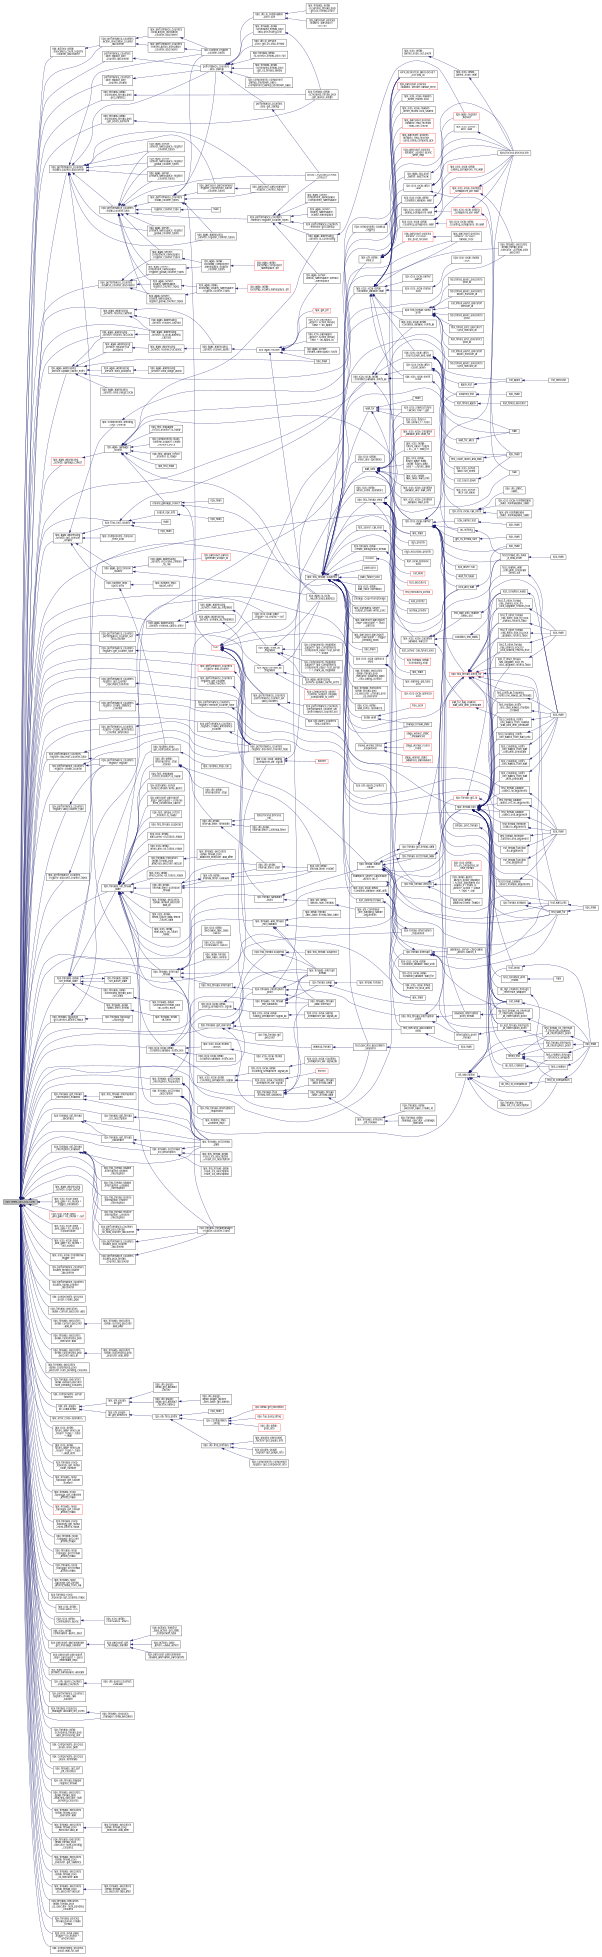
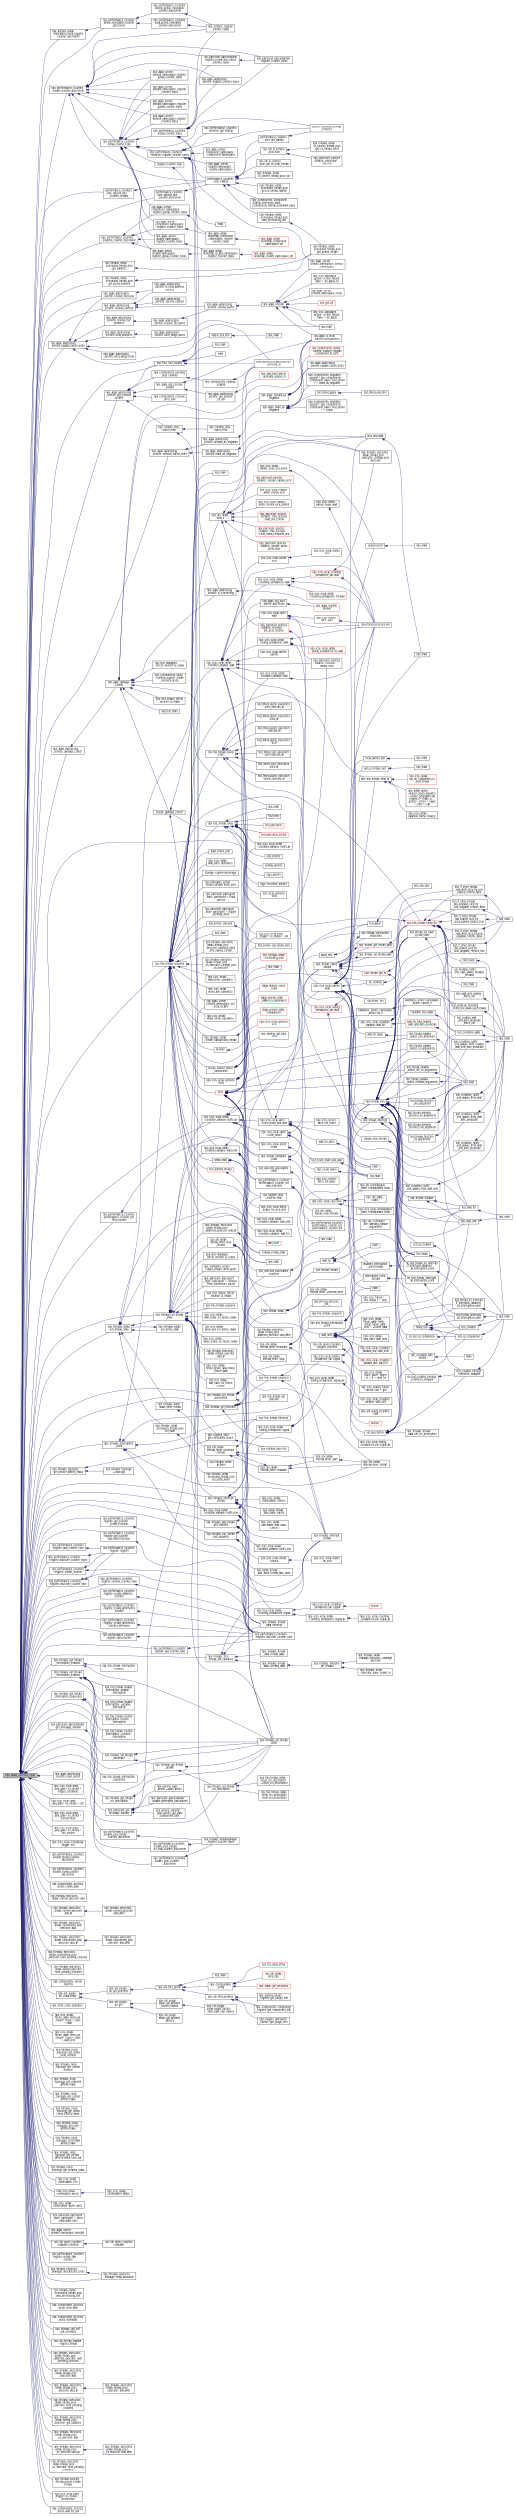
node "hpx::util::io_continuation _pool::size": label "hpx::util::io_continuation _pool::size" -> "hpx::util::io_service _pool::size"
node "test_timed_async_executor2 ::async_execute_at": removed
edge "test_timed_apply" -> "hpx::lcos::local::latch ::count_down_and_wait": now "test_timed_apply" -> "hpx::agas::mark_as _migrated"
edge "hpx::lcos::shared_future < jacobi::row >::get" -> "wait_for": now "examples::server::cancelable _action::do_it" -> "wait_for"
node "hpx::agas::addressing _service::garbage_collect": color red -> black
node "hpx::agas::addressing _service::recursive_symbol _ns_lva": label "hpx::agas::addressing _service::recursive_symbol _ns_lva" -> "hpx::agas::addressing _service::get_symbol _ns_lva"
node "plain_void": removed
node "test_yield": color red -> black
edge "hpx::threads::threadmanager ::register_counter_types" -> "hpx::performance_counters ::locality_counter_discoverer": removed
edge "condition_test_waits" -> "hpx::lcos::local::condition _variable::wait_for": removed
node "hpx::performance_counters ::registry::add_counter": color red -> black
node "tree_boot": label "tree_boot" -> "add_boot"
edge "hpx::agas::addressing _service::is_local_address _cached" -> "hpx::make_success_code": removed
node "hpx::util::query_counters ::find_counters": label "hpx::util::query_counters ::find_counters" -> "hpx::util::query_counters ::plugins_counters"
edge "test_thread_callable _object_one_argument" -> "hpx::thread::join": now "test_thread_callable _object_one_argument" -> "wait_for_tasks"
node "test_thread_member _total_no_arguments": label "test_thread_member _total_no_arguments" -> "test_thread_member _function_no_arguments"
node "hpx::thread::get_thread_data": color black -> red
node "test_dummy_thread": color black -> red
edge "test_wait_until" -> "hpx::thread::native _handle": now "hpx::this_thread::sleep_for" -> "hpx::thread::native _handle"
edge "hpx::thread::interruption _requested" -> "hpx::threads::get_thread _interruption_requested": now "hpx::thread::interruption _requested" -> "hpx::util::detail:: interval_timer::schedule _thread"
edge "hpx::threads::interruption _point" -> "hpx::this_thread::interrupt": reversed
node "hpx::agas::server:: primary_namespace::set _local_locality": added
edge "test_sleep" -> "set_description": now "test_condition_notify _one_wakes_from_wait_until" -> "set_description"
edge "test_executor_association _yield" -> "hpx::threads::get_executor": removed
node "wakeup_thread": removed
node "hpx::threads::get_thread _backtrace": label "hpx::threads::get_thread _backtrace" -> "hpx::threads::get_thread _update"
edge "hpx::runtime_impl:: ~runtime_impl" -> "func": added
node "hpx::lcos::local::base _and_gate< no_mutex >::set": color red -> black
node "hpx::threads::noop _topology::get_socket _affinity_mask": color red -> black
node "hpx::threads::noop _topology::get_thread _affinity_mask": removed
node "hpx::lcos::detail:: continuation::async": label "hpx::lcos::detail:: continuation::async" -> "rma::lcos::detail:: continuation::async"
